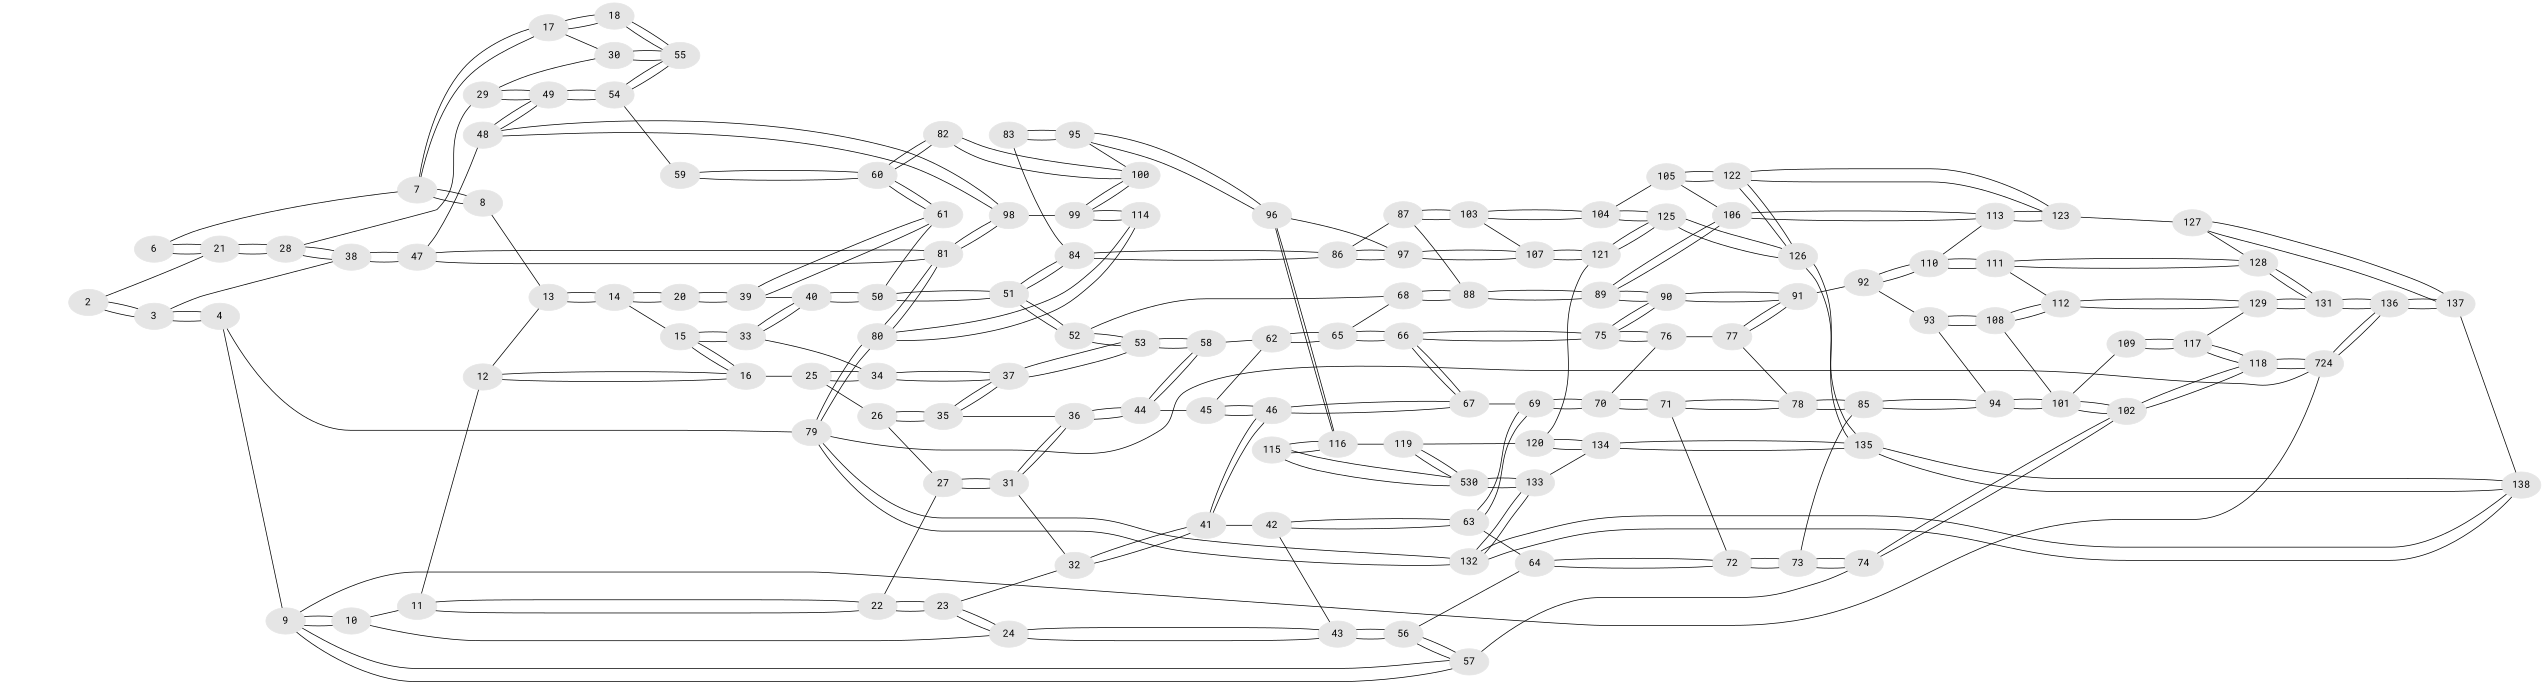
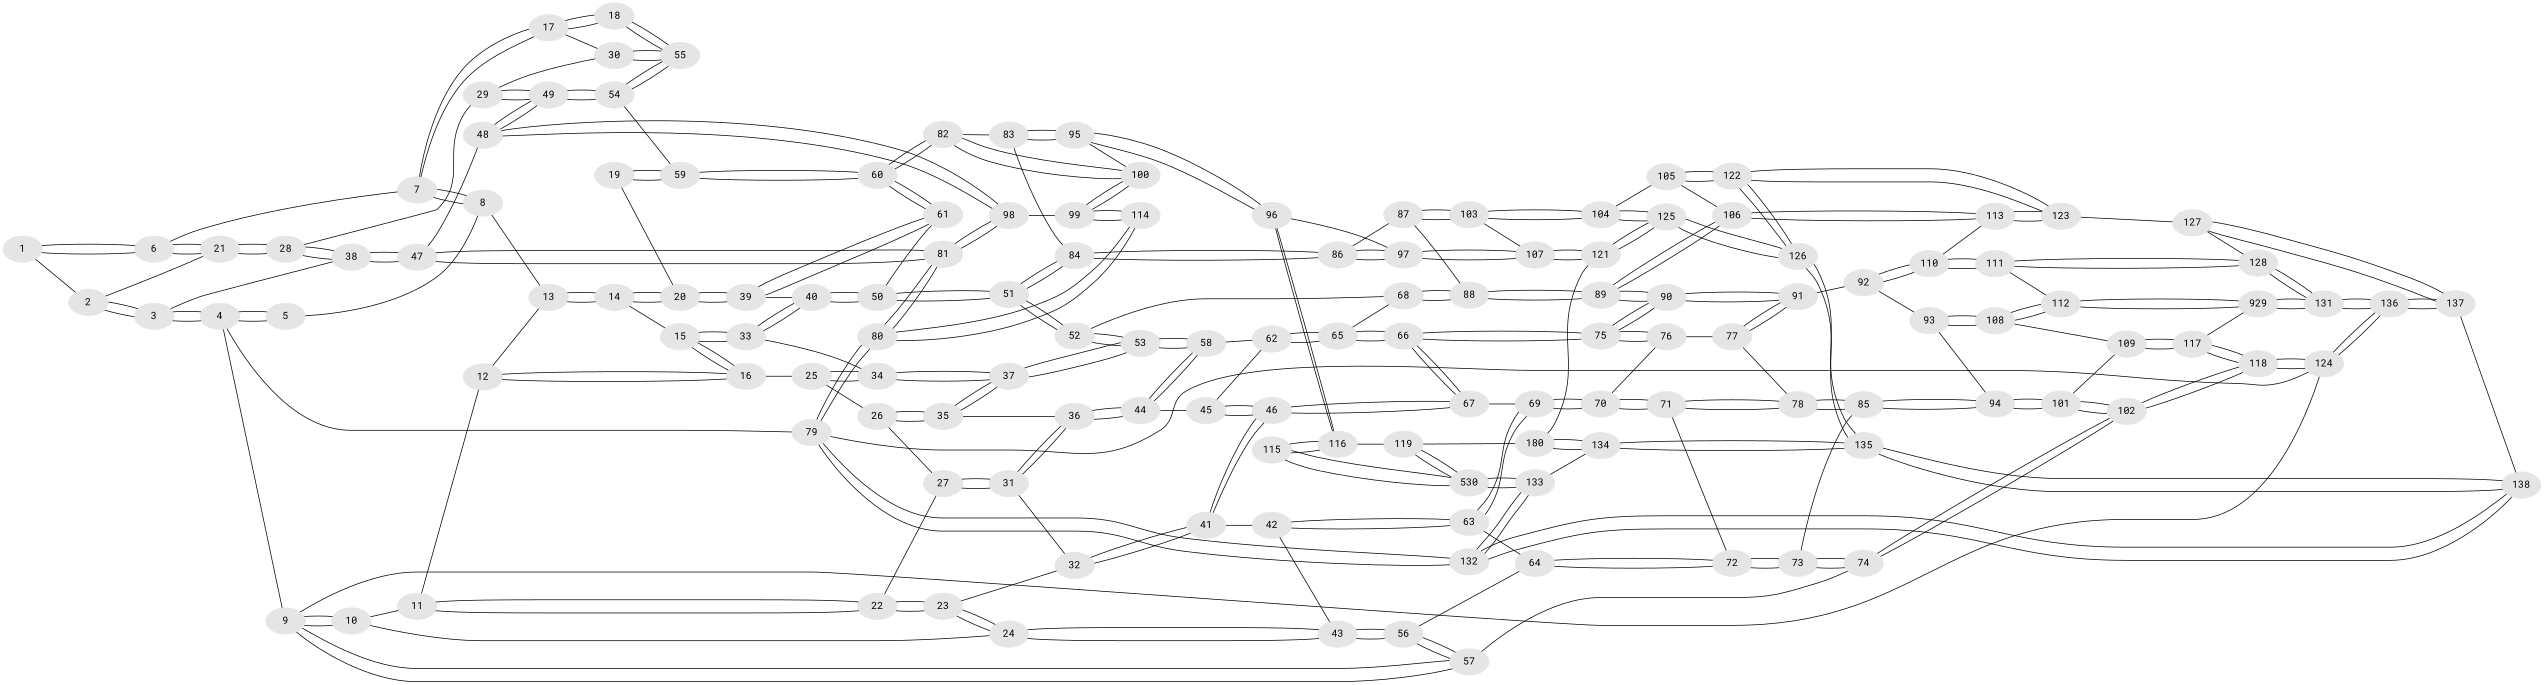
edge "82" -- "83": added
node "19": added
node "1": added
node "129": label "129" -> "929"
node "5": added
edge "108" -- "101": now "108" -- "109"
node "724": label "724" -> "124"
node "120": label "120" -> "180"
